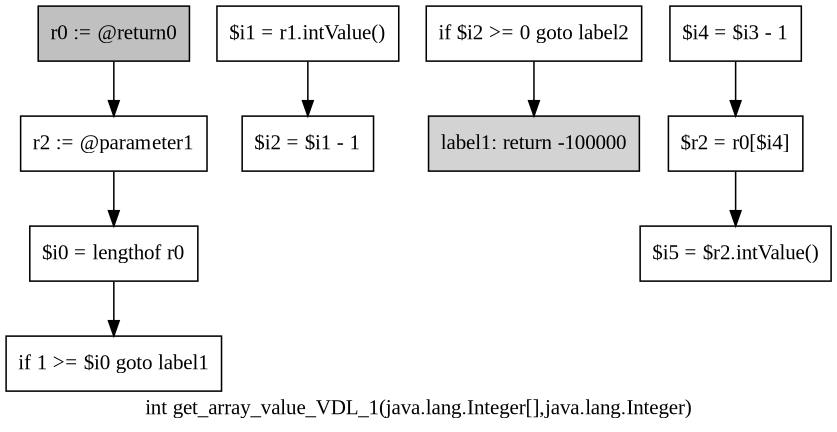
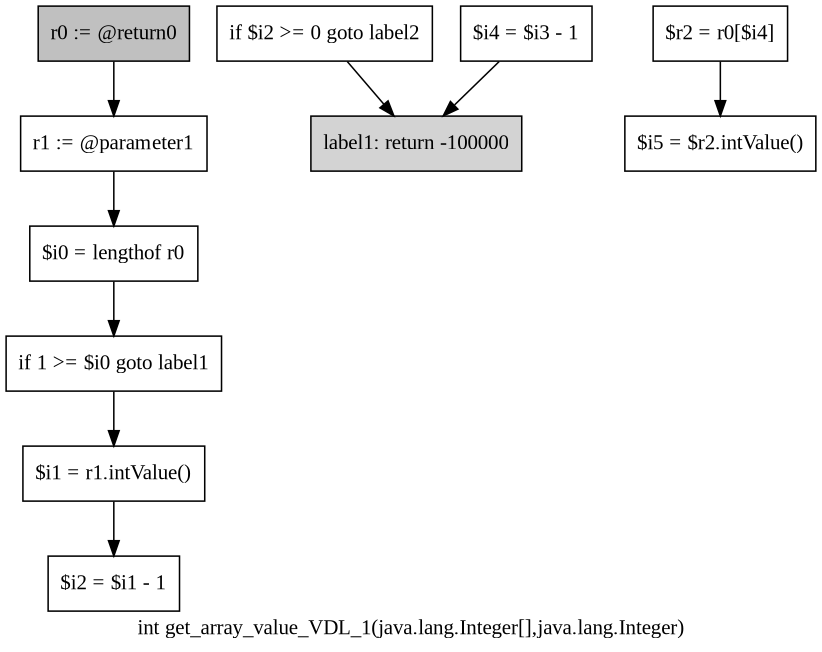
edge "$i4 = $i3 - 1" -> "$r2 = r0[$i4]": now "$i4 = $i3 - 1" -> "label1: return -100000"
node "r2 := @parameter1": label "r2 := @parameter1" -> "r1 := @parameter1"
edge "if 1 >= $i0 goto label1" -> "$i1 = r1.intValue()": added
